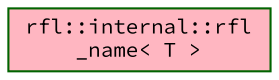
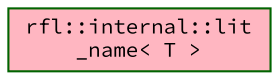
node "rfl::internal::rfl _name< T >": label "rfl::internal::rfl _name< T >" -> "rfl::internal::lit _name< T >"
